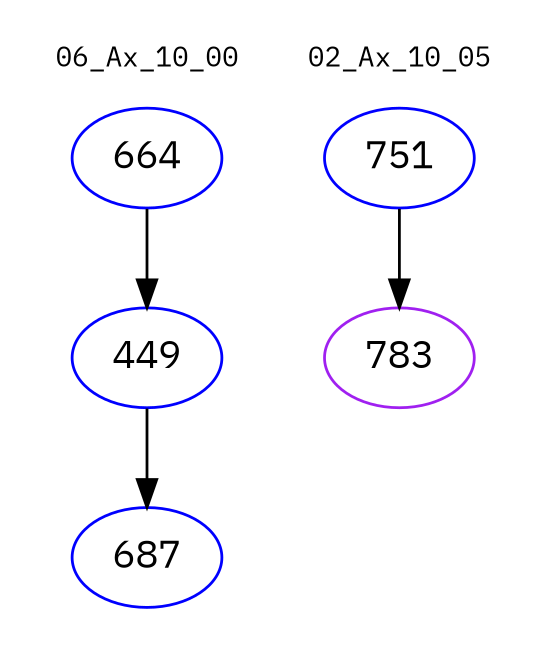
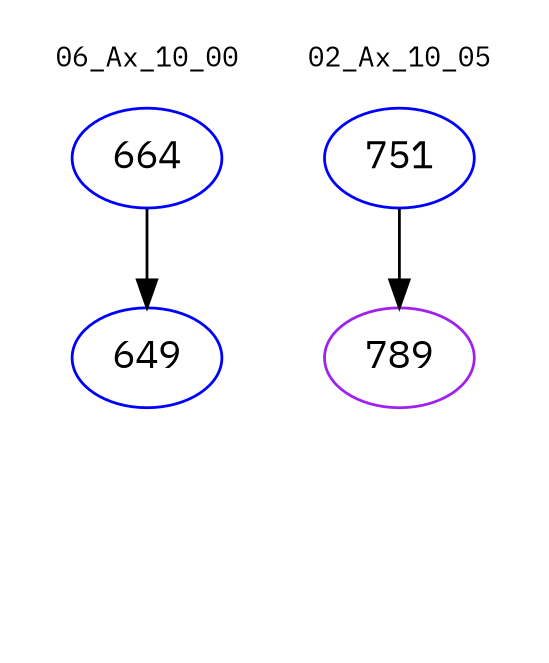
node "449": label "449" -> "649"
node "783": label "783" -> "789"
node "687": removed
